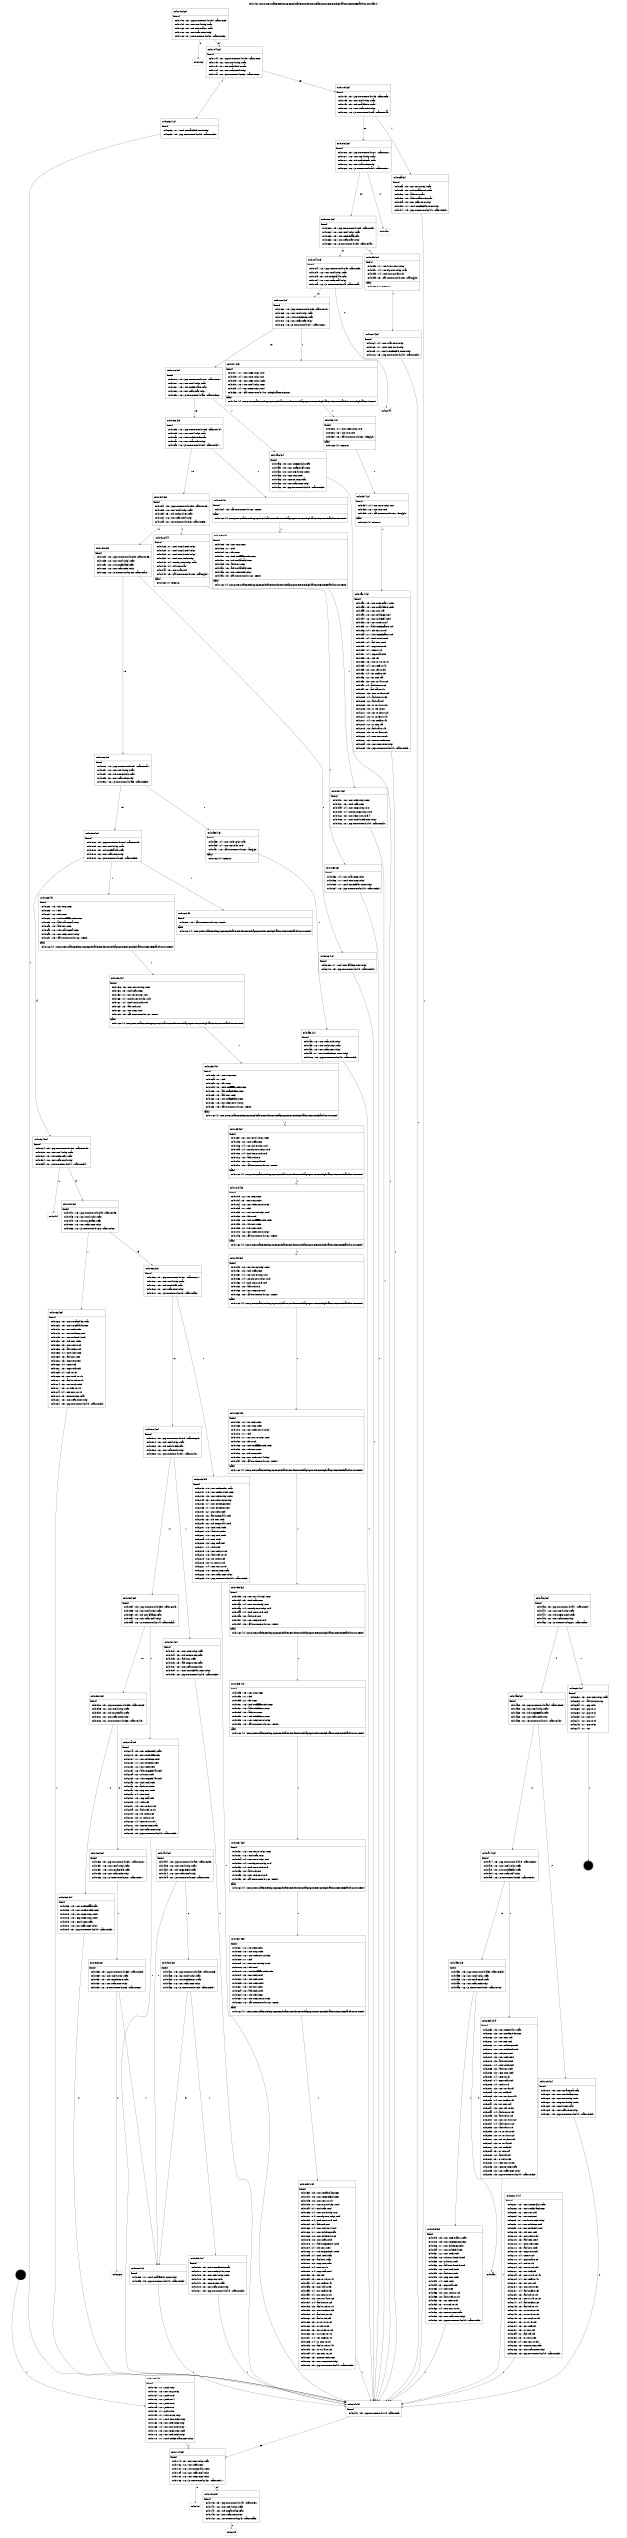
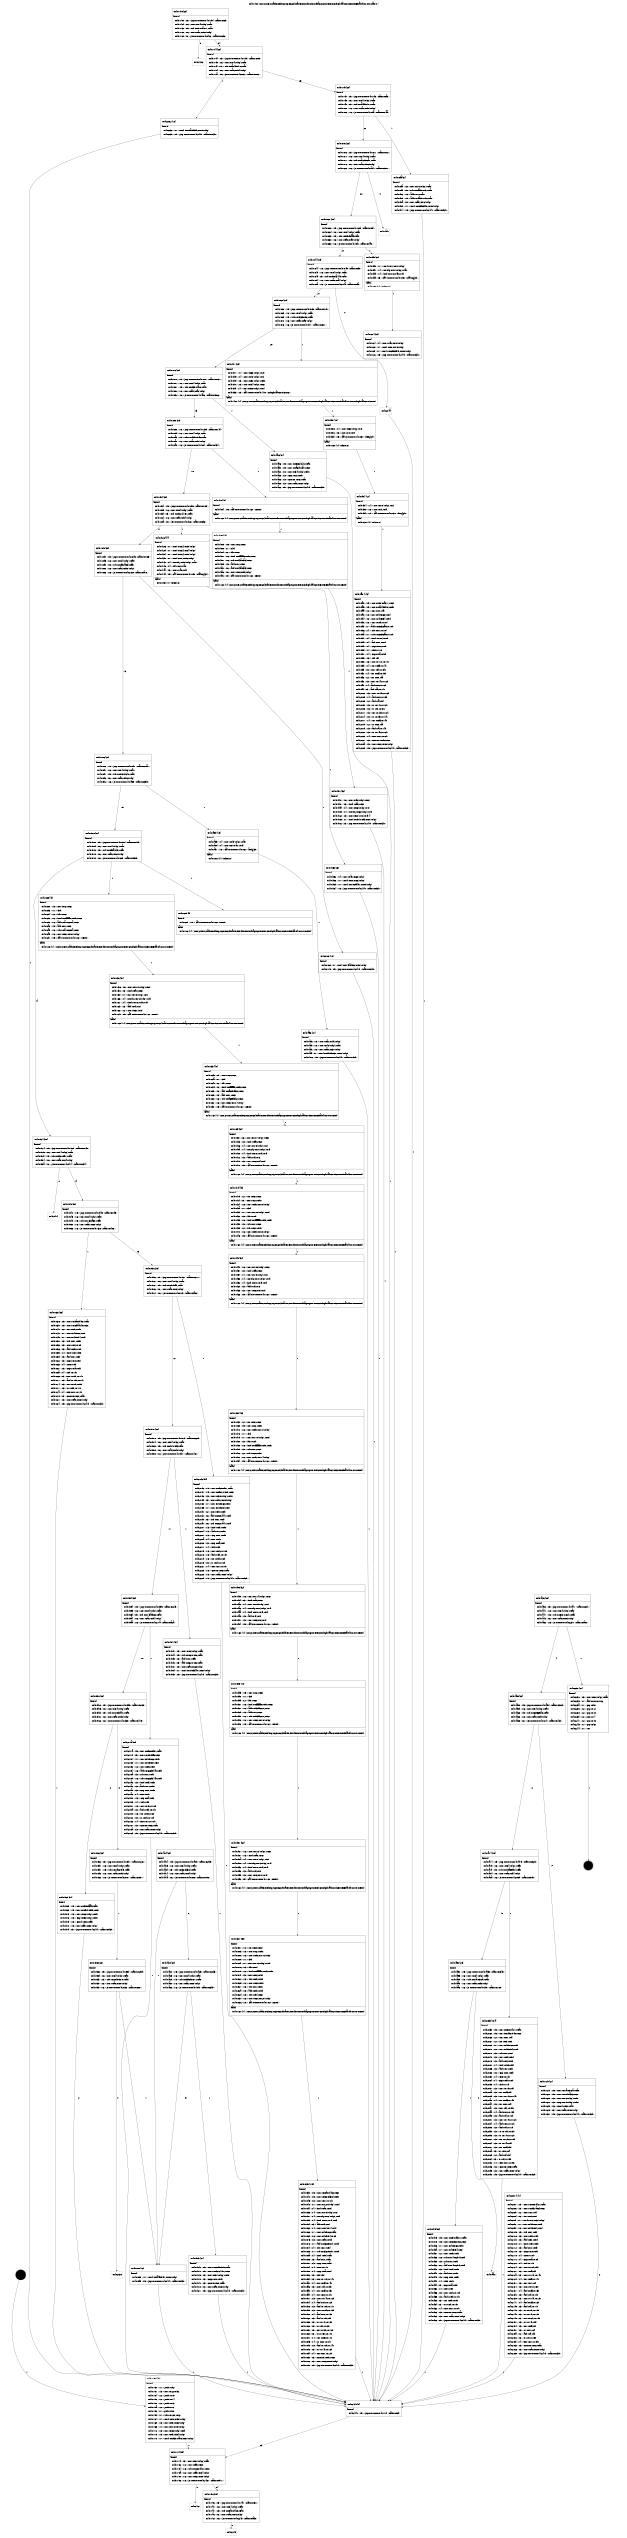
edge "0x401c04 [23]" -> "0x40247b [5]": now "0x40204a" -> "0x40247b [5]"
